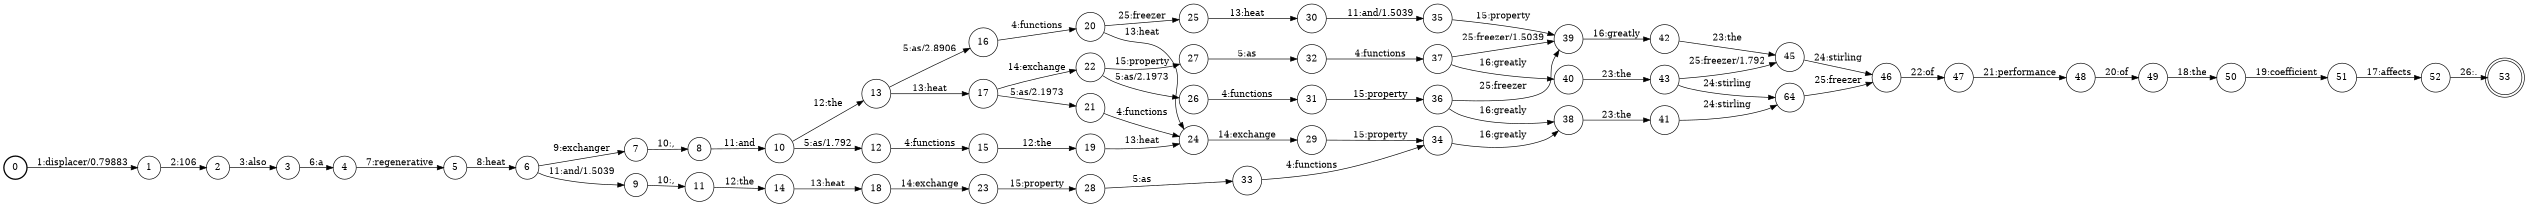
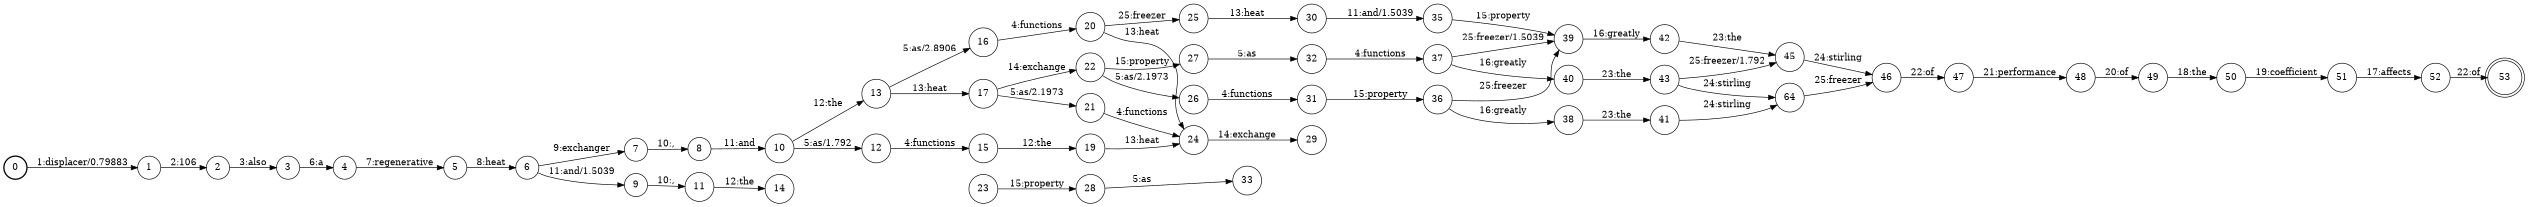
edge "52" -> "53": label "26:." -> "22:of"
node "34": removed
node "18": removed
